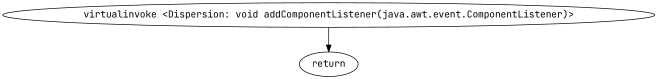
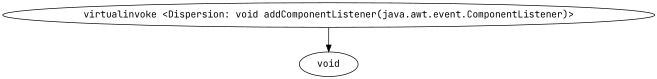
node "return": label "return" -> "void"
